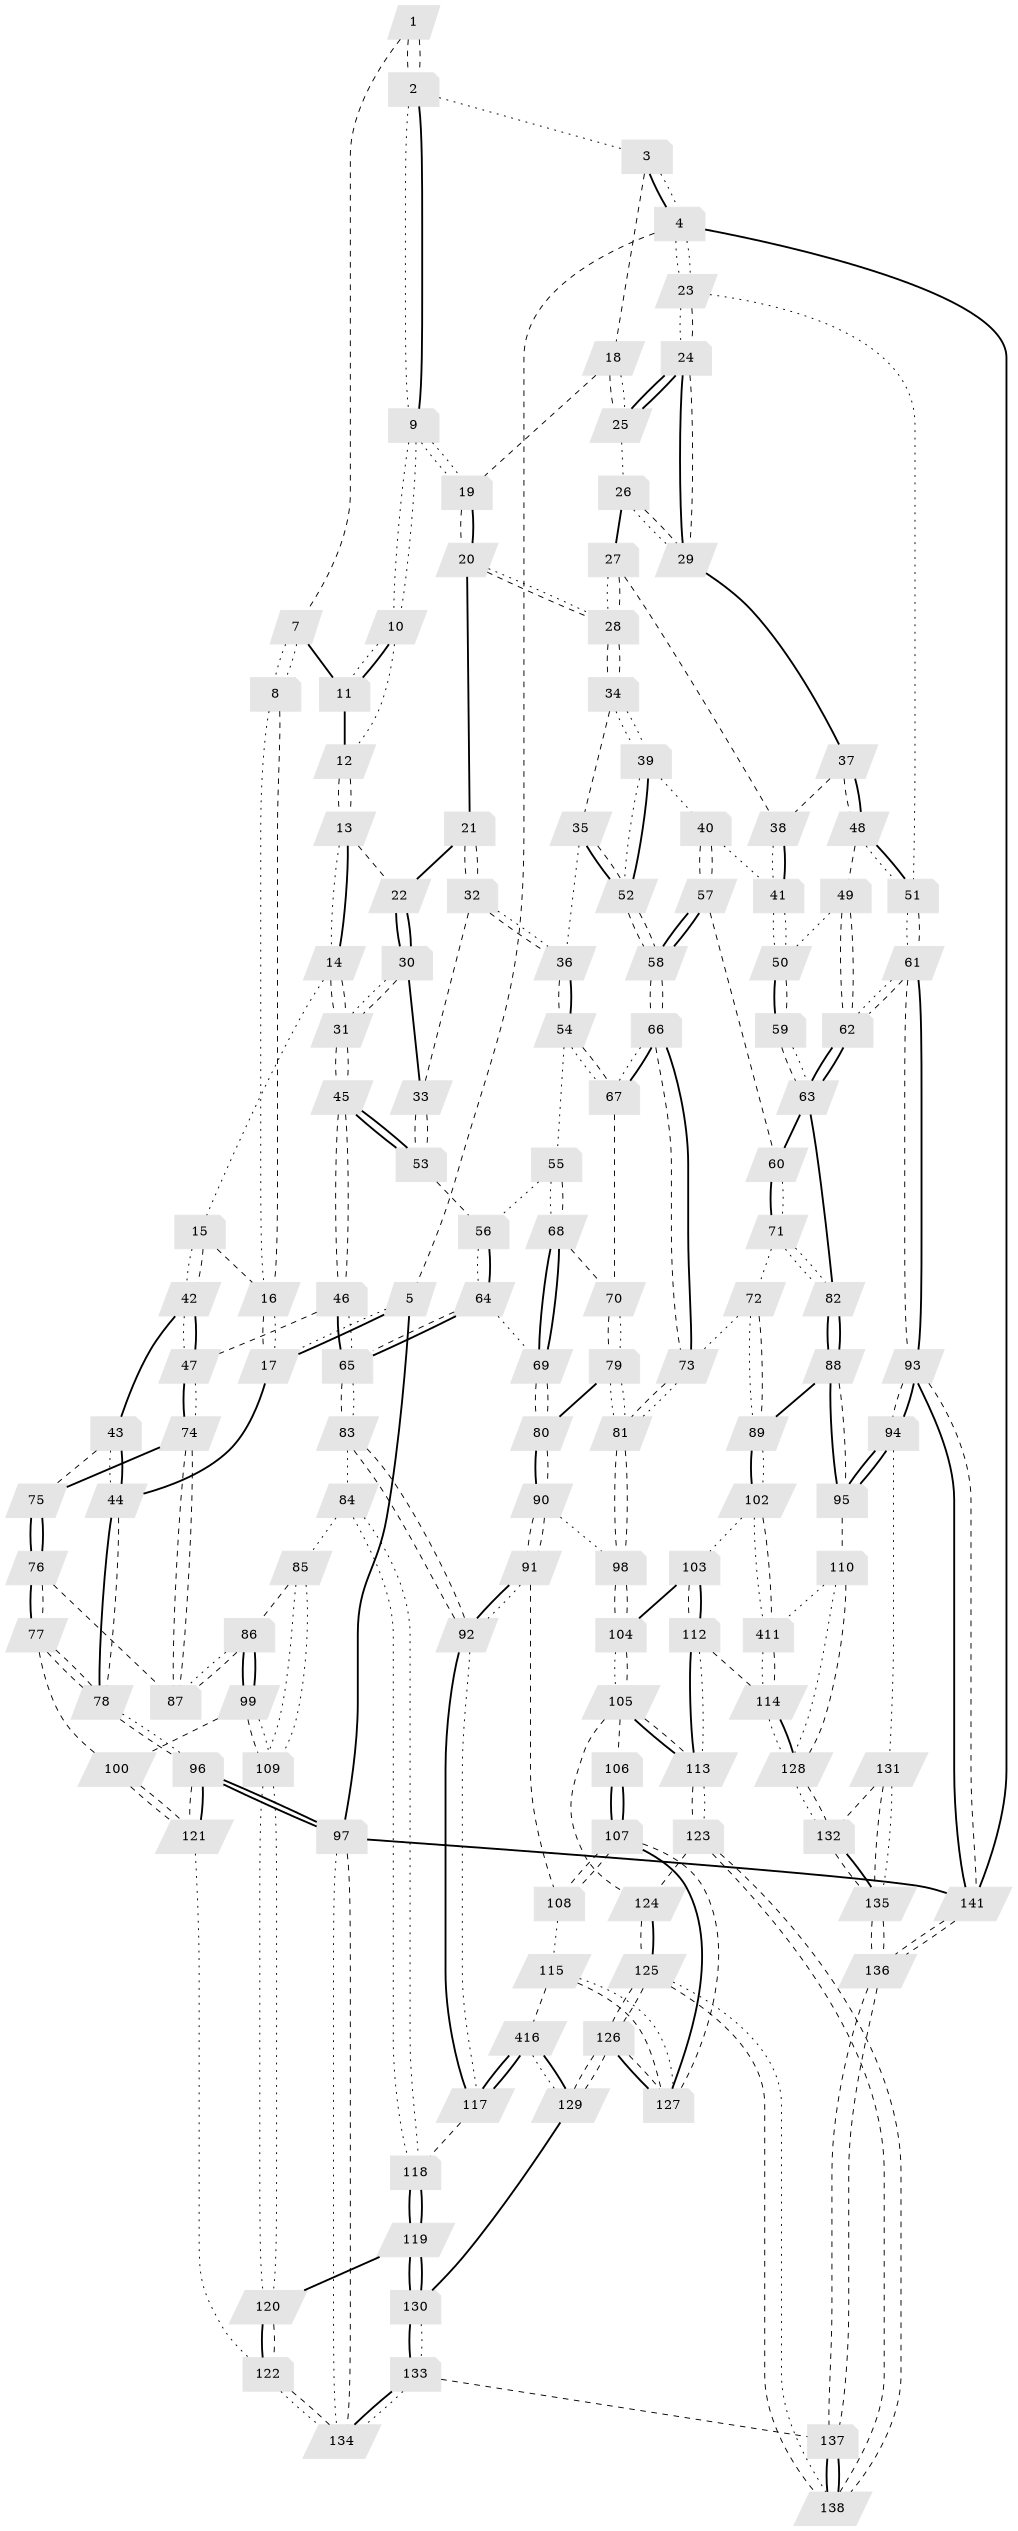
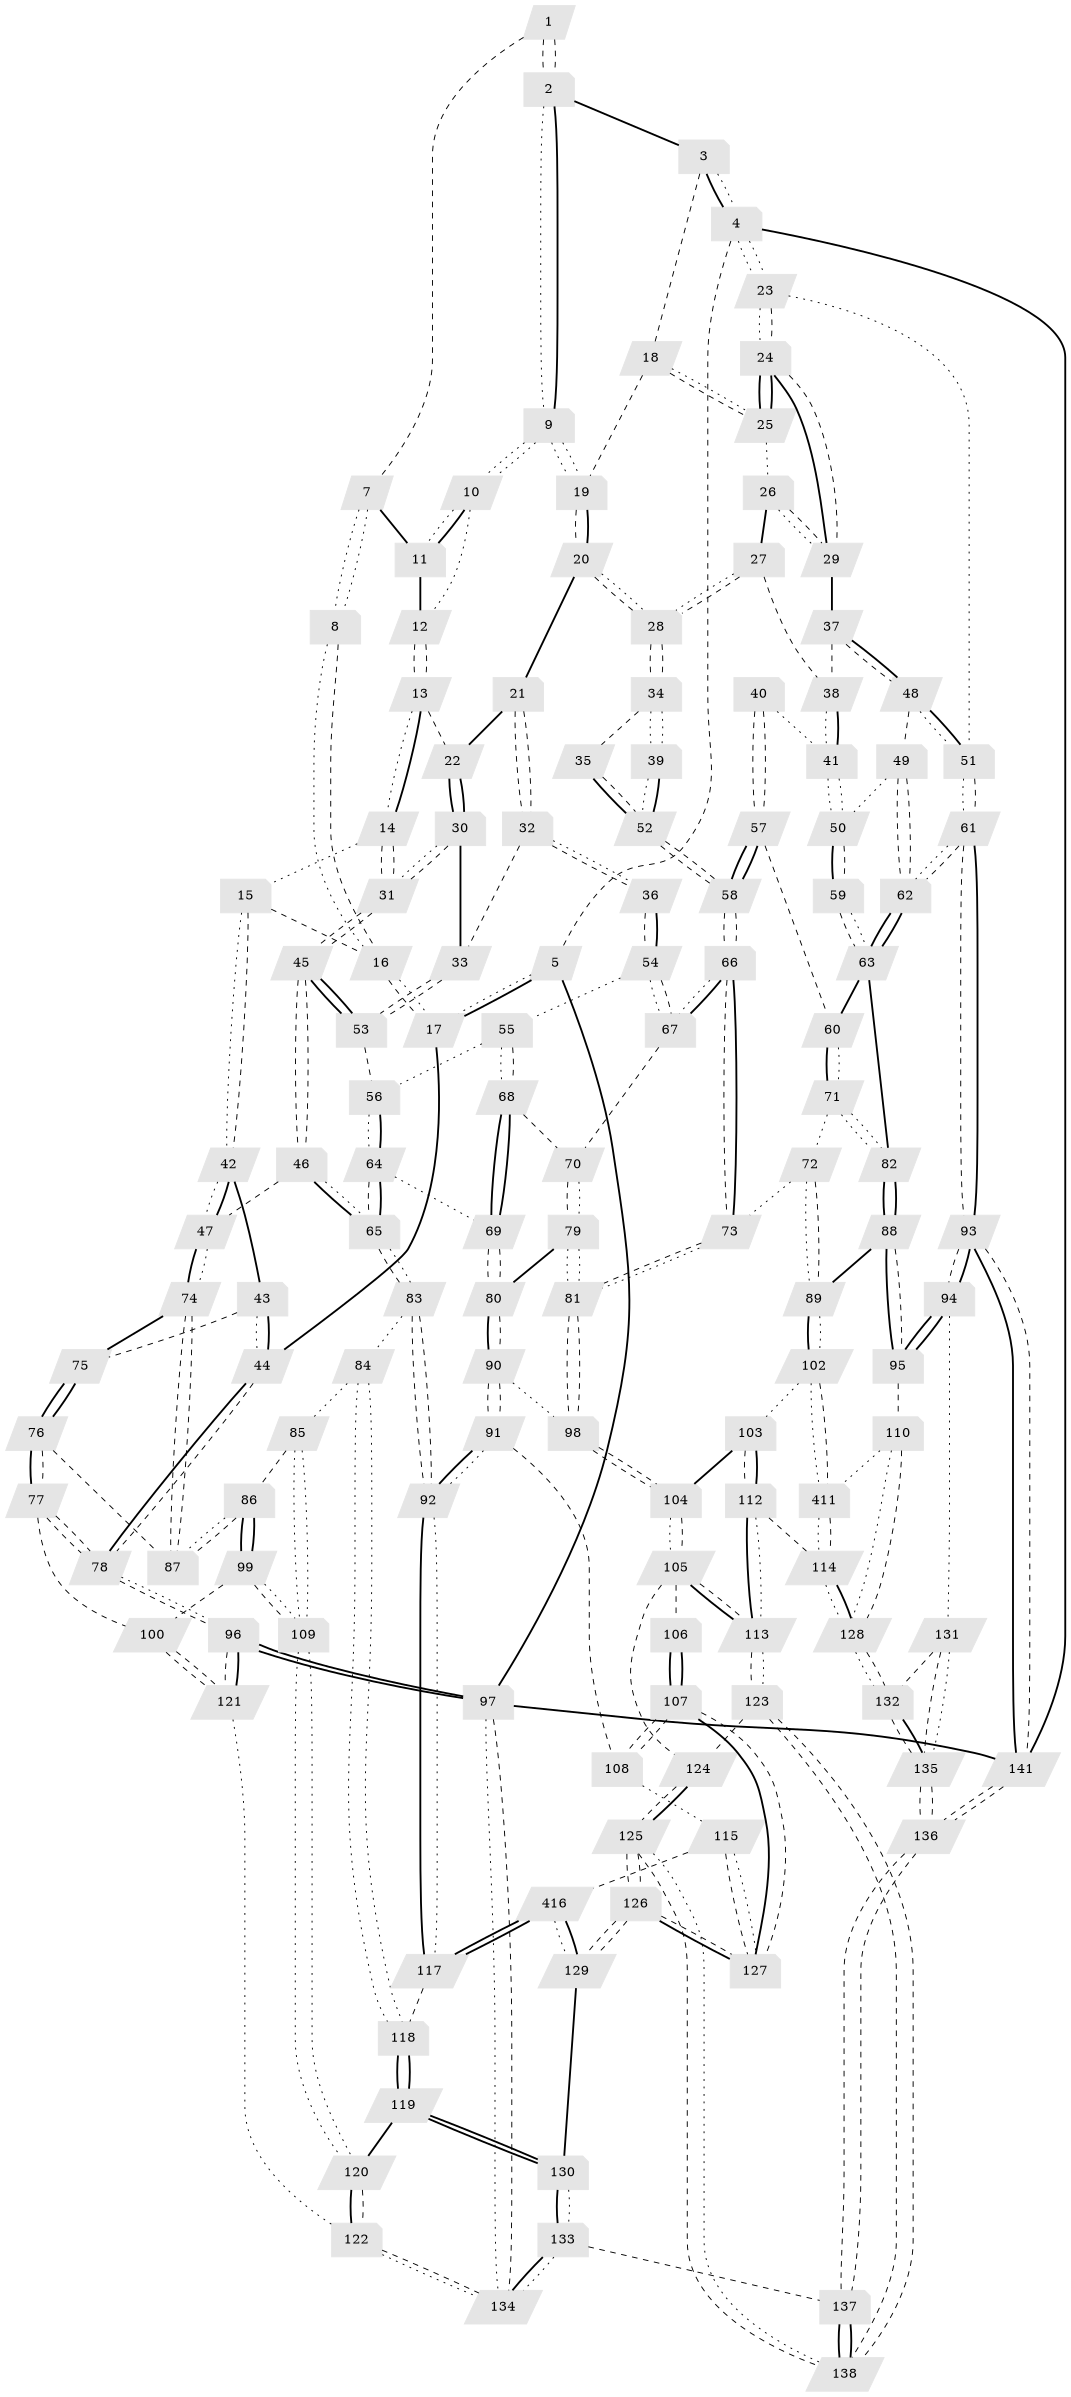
edge "2" -- "3": style dotted -> bold
edge "39" -- "40": removed
edge "35" -- "36": removed
